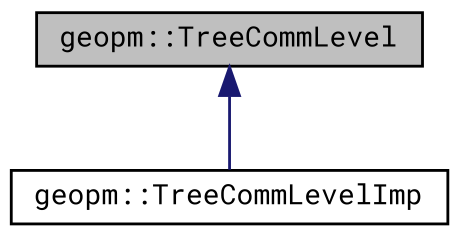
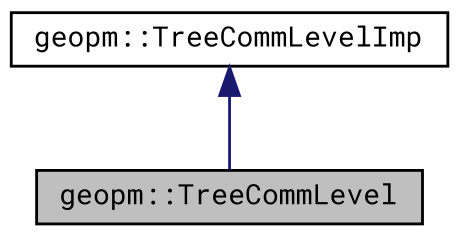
edge "geopm::TreeCommLevelImp" -> "geopm::TreeCommLevel": reversed
